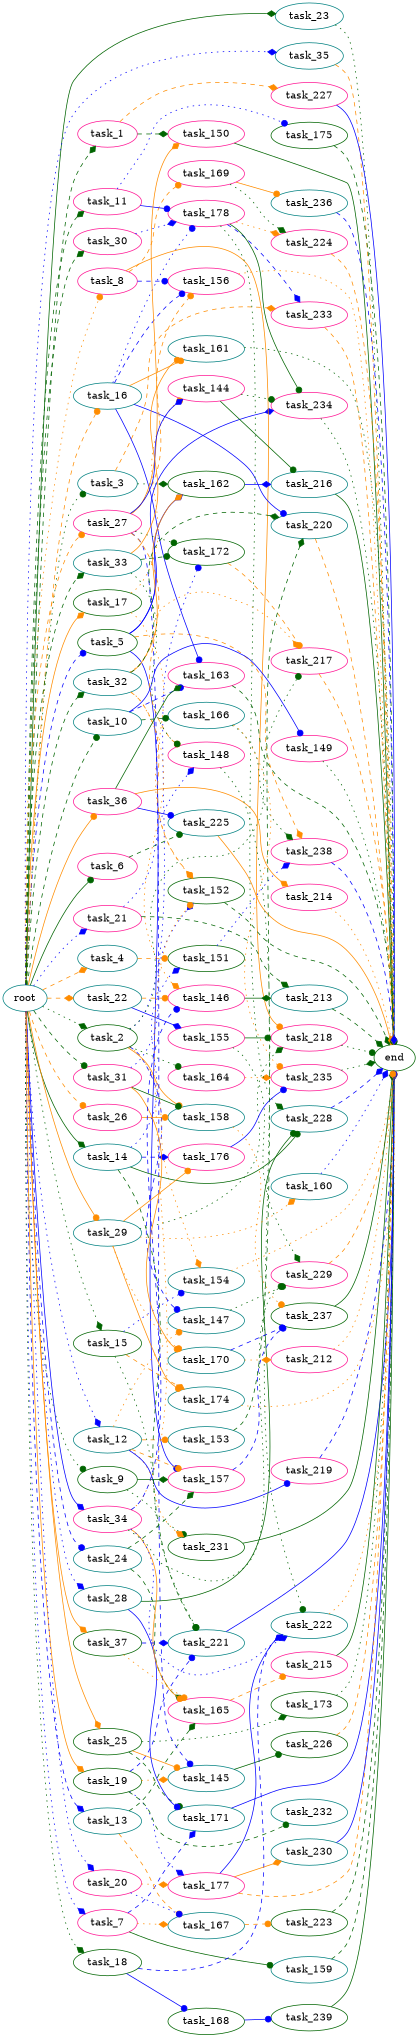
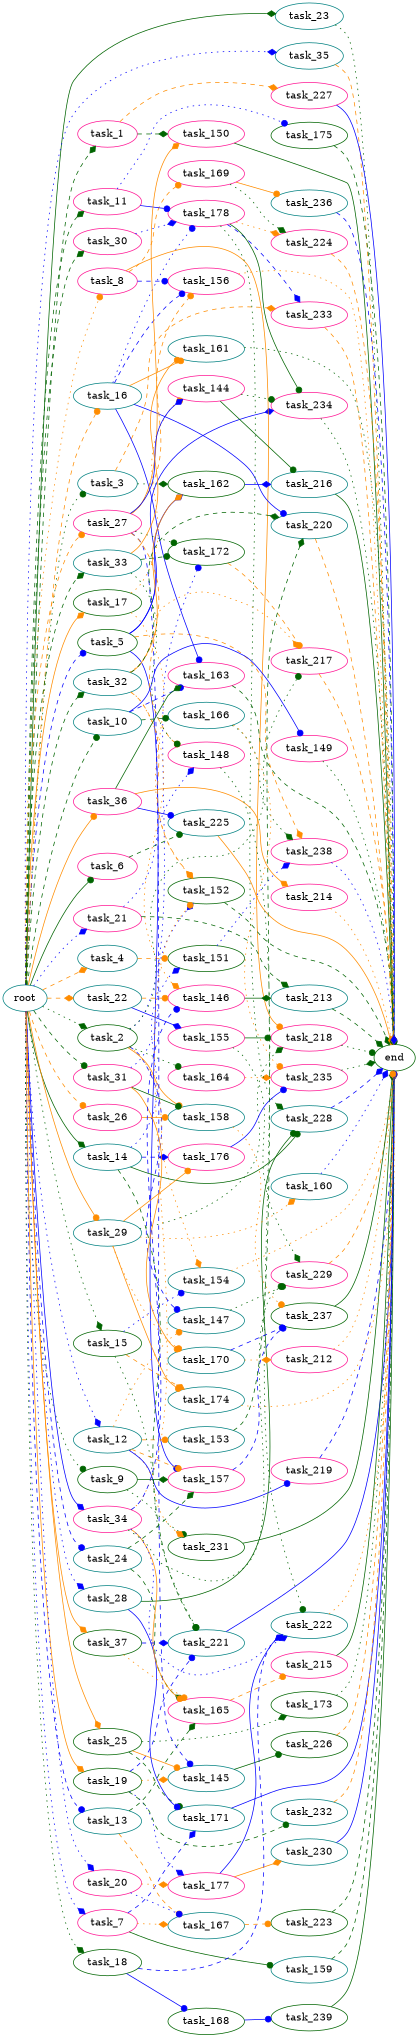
edge "task_238" -> "end": style dashed -> dotted
edge "root" -> "task_13": arrowhead diamond -> dot
edge "task_177" -> "end": now "task_232" -> "end"
